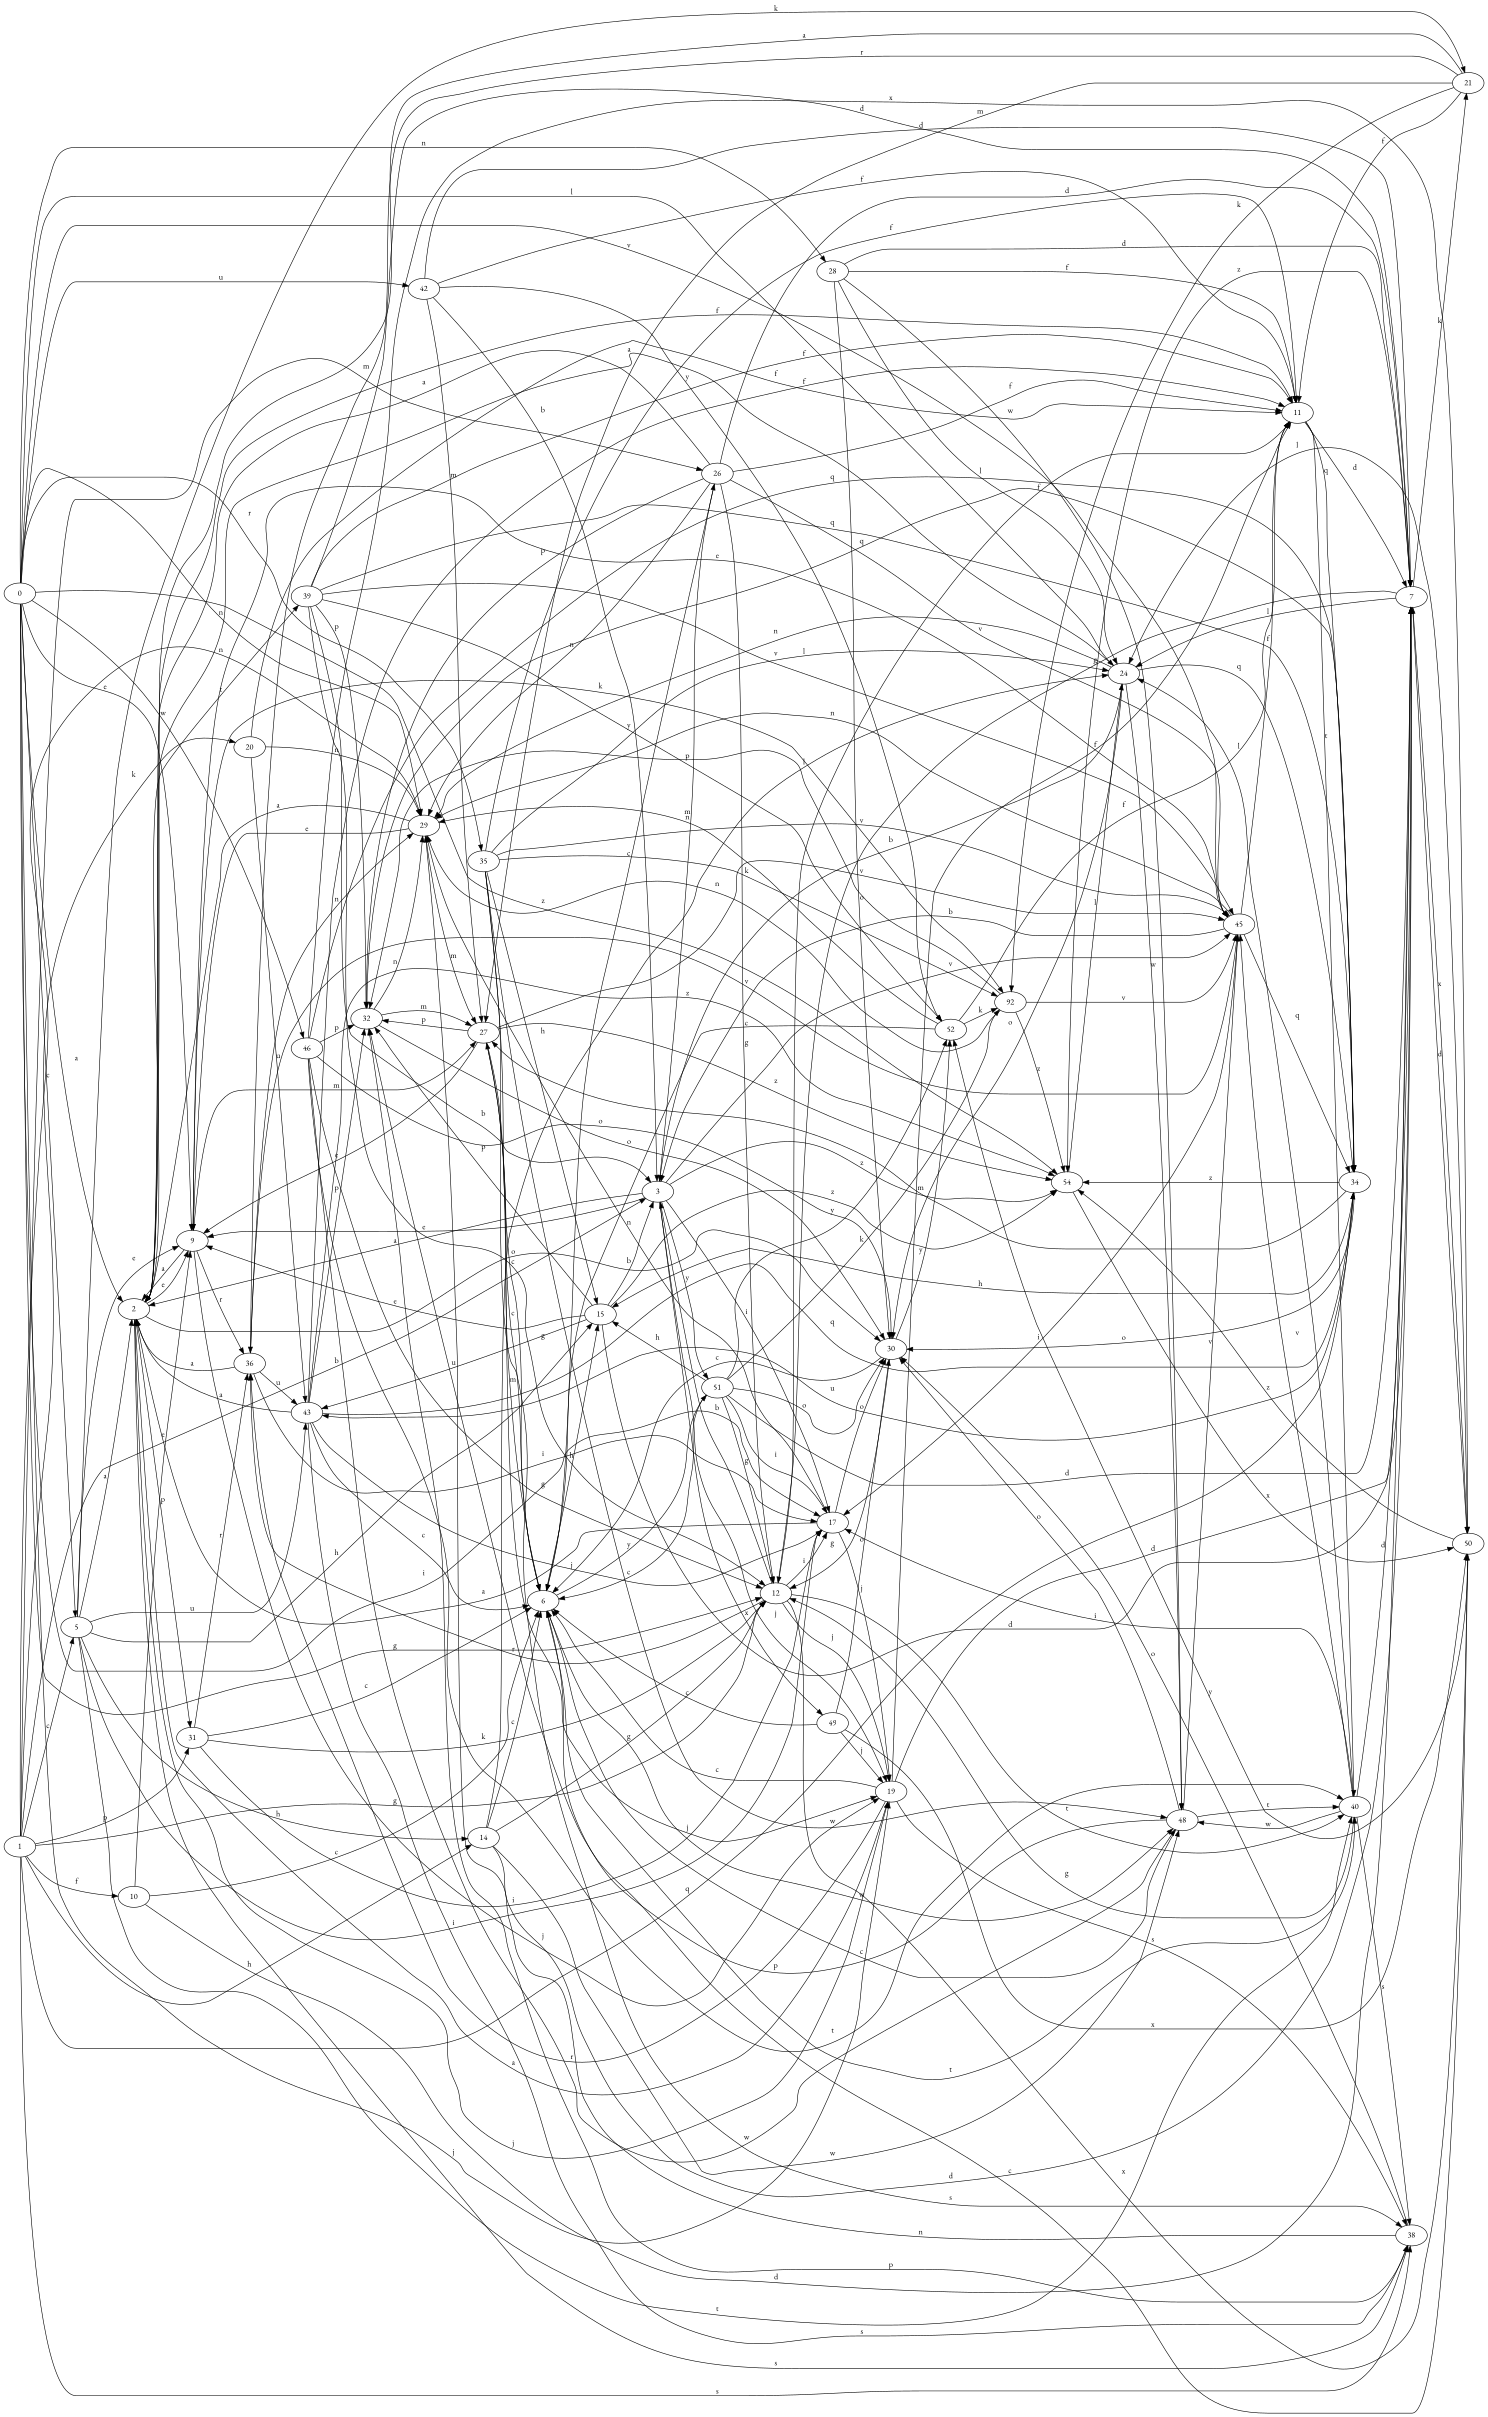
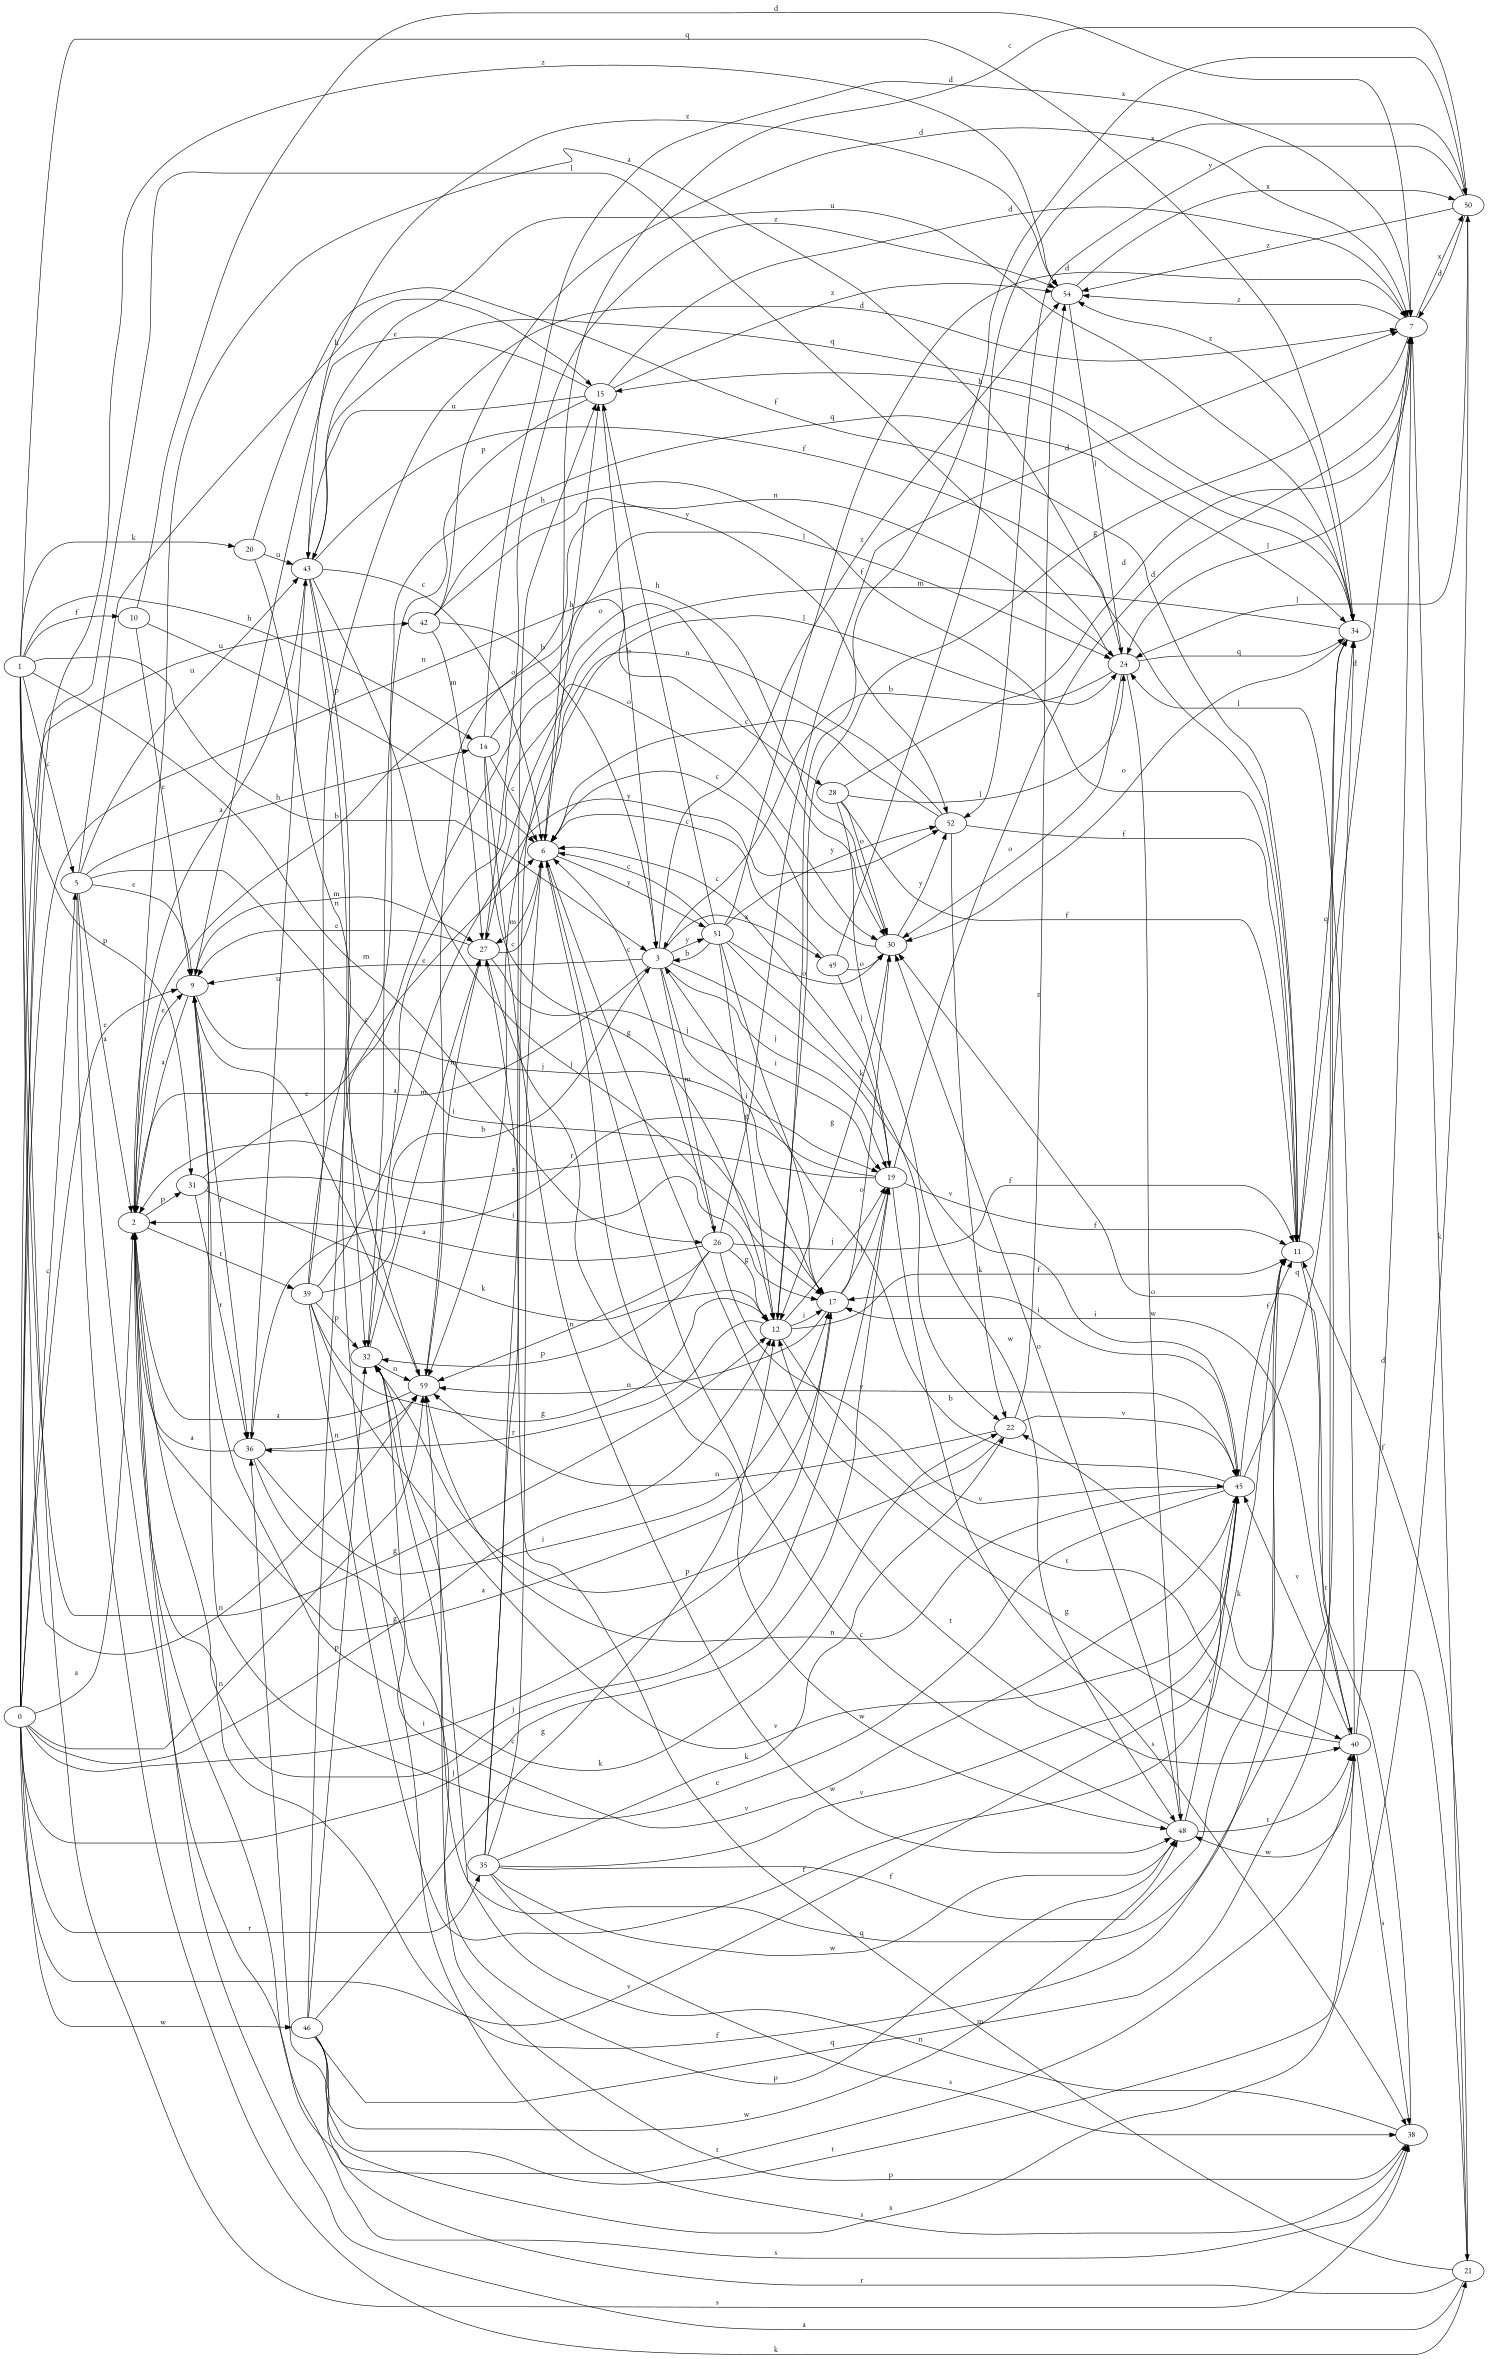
node "29": label "29" -> "59"
node "92": label "92" -> "22"
edge "27" -> "32": removed, label "p"
edge "12" -> "3": now "51" -> "3"
